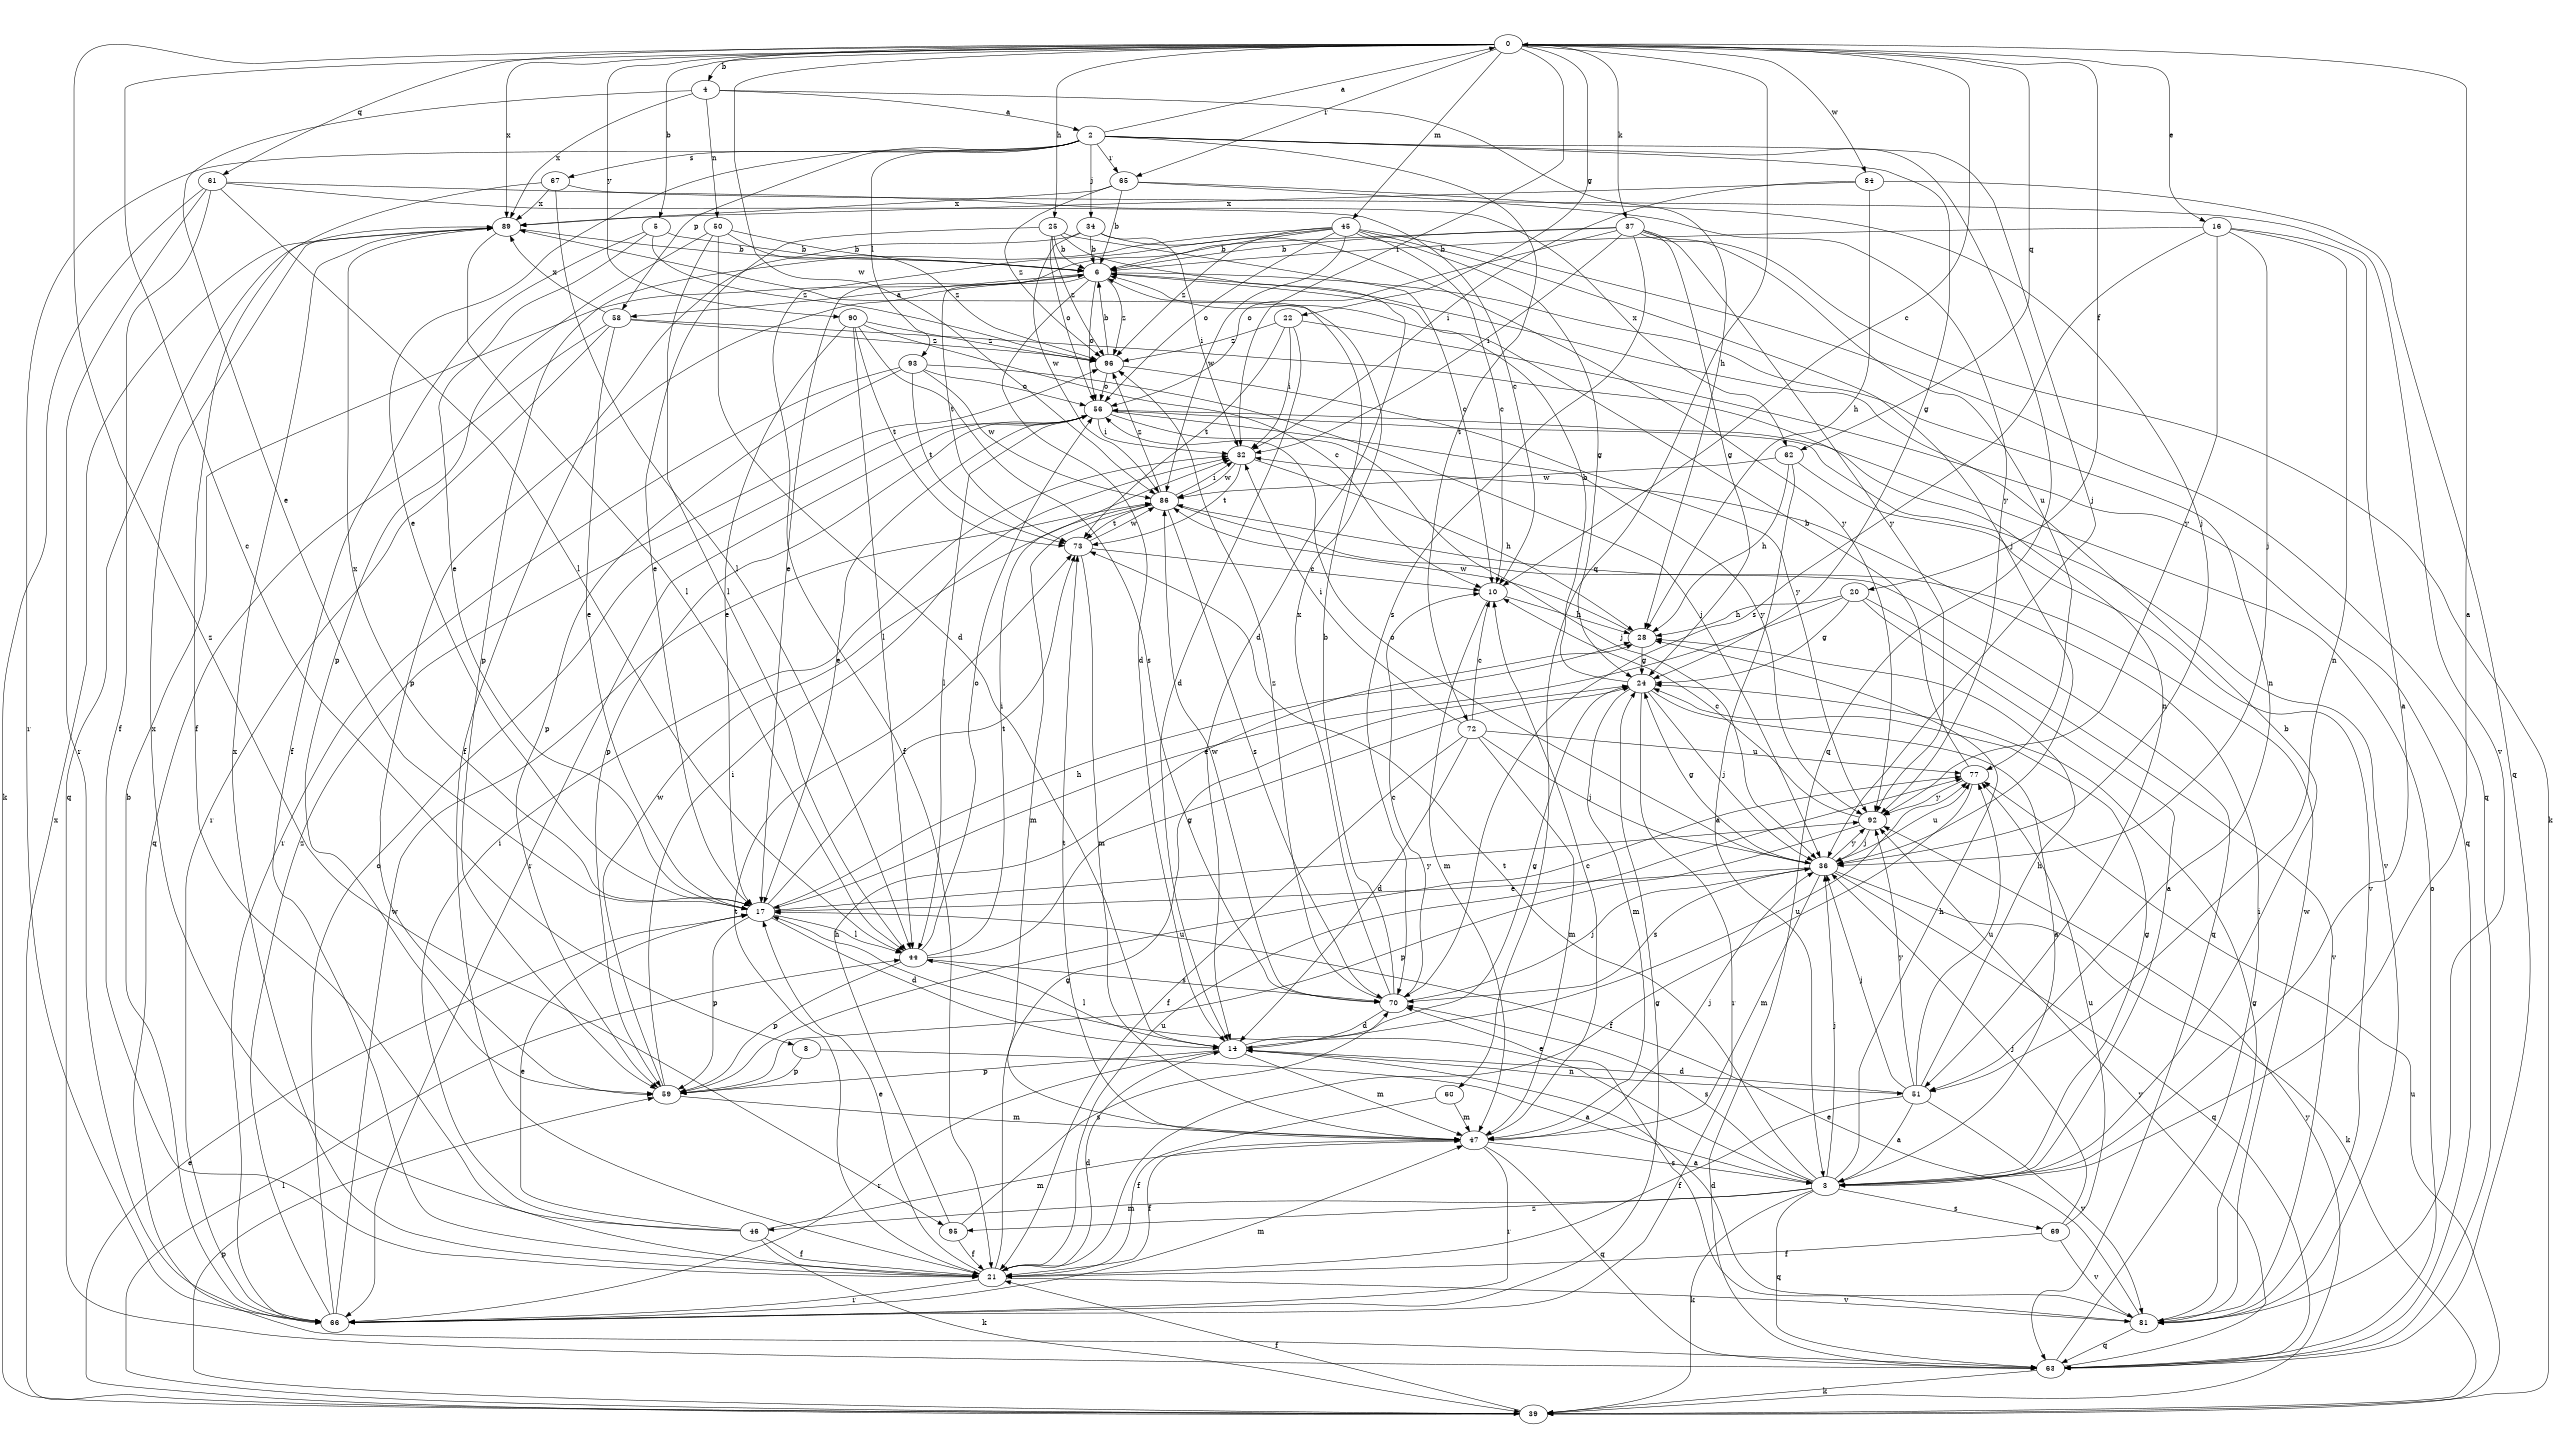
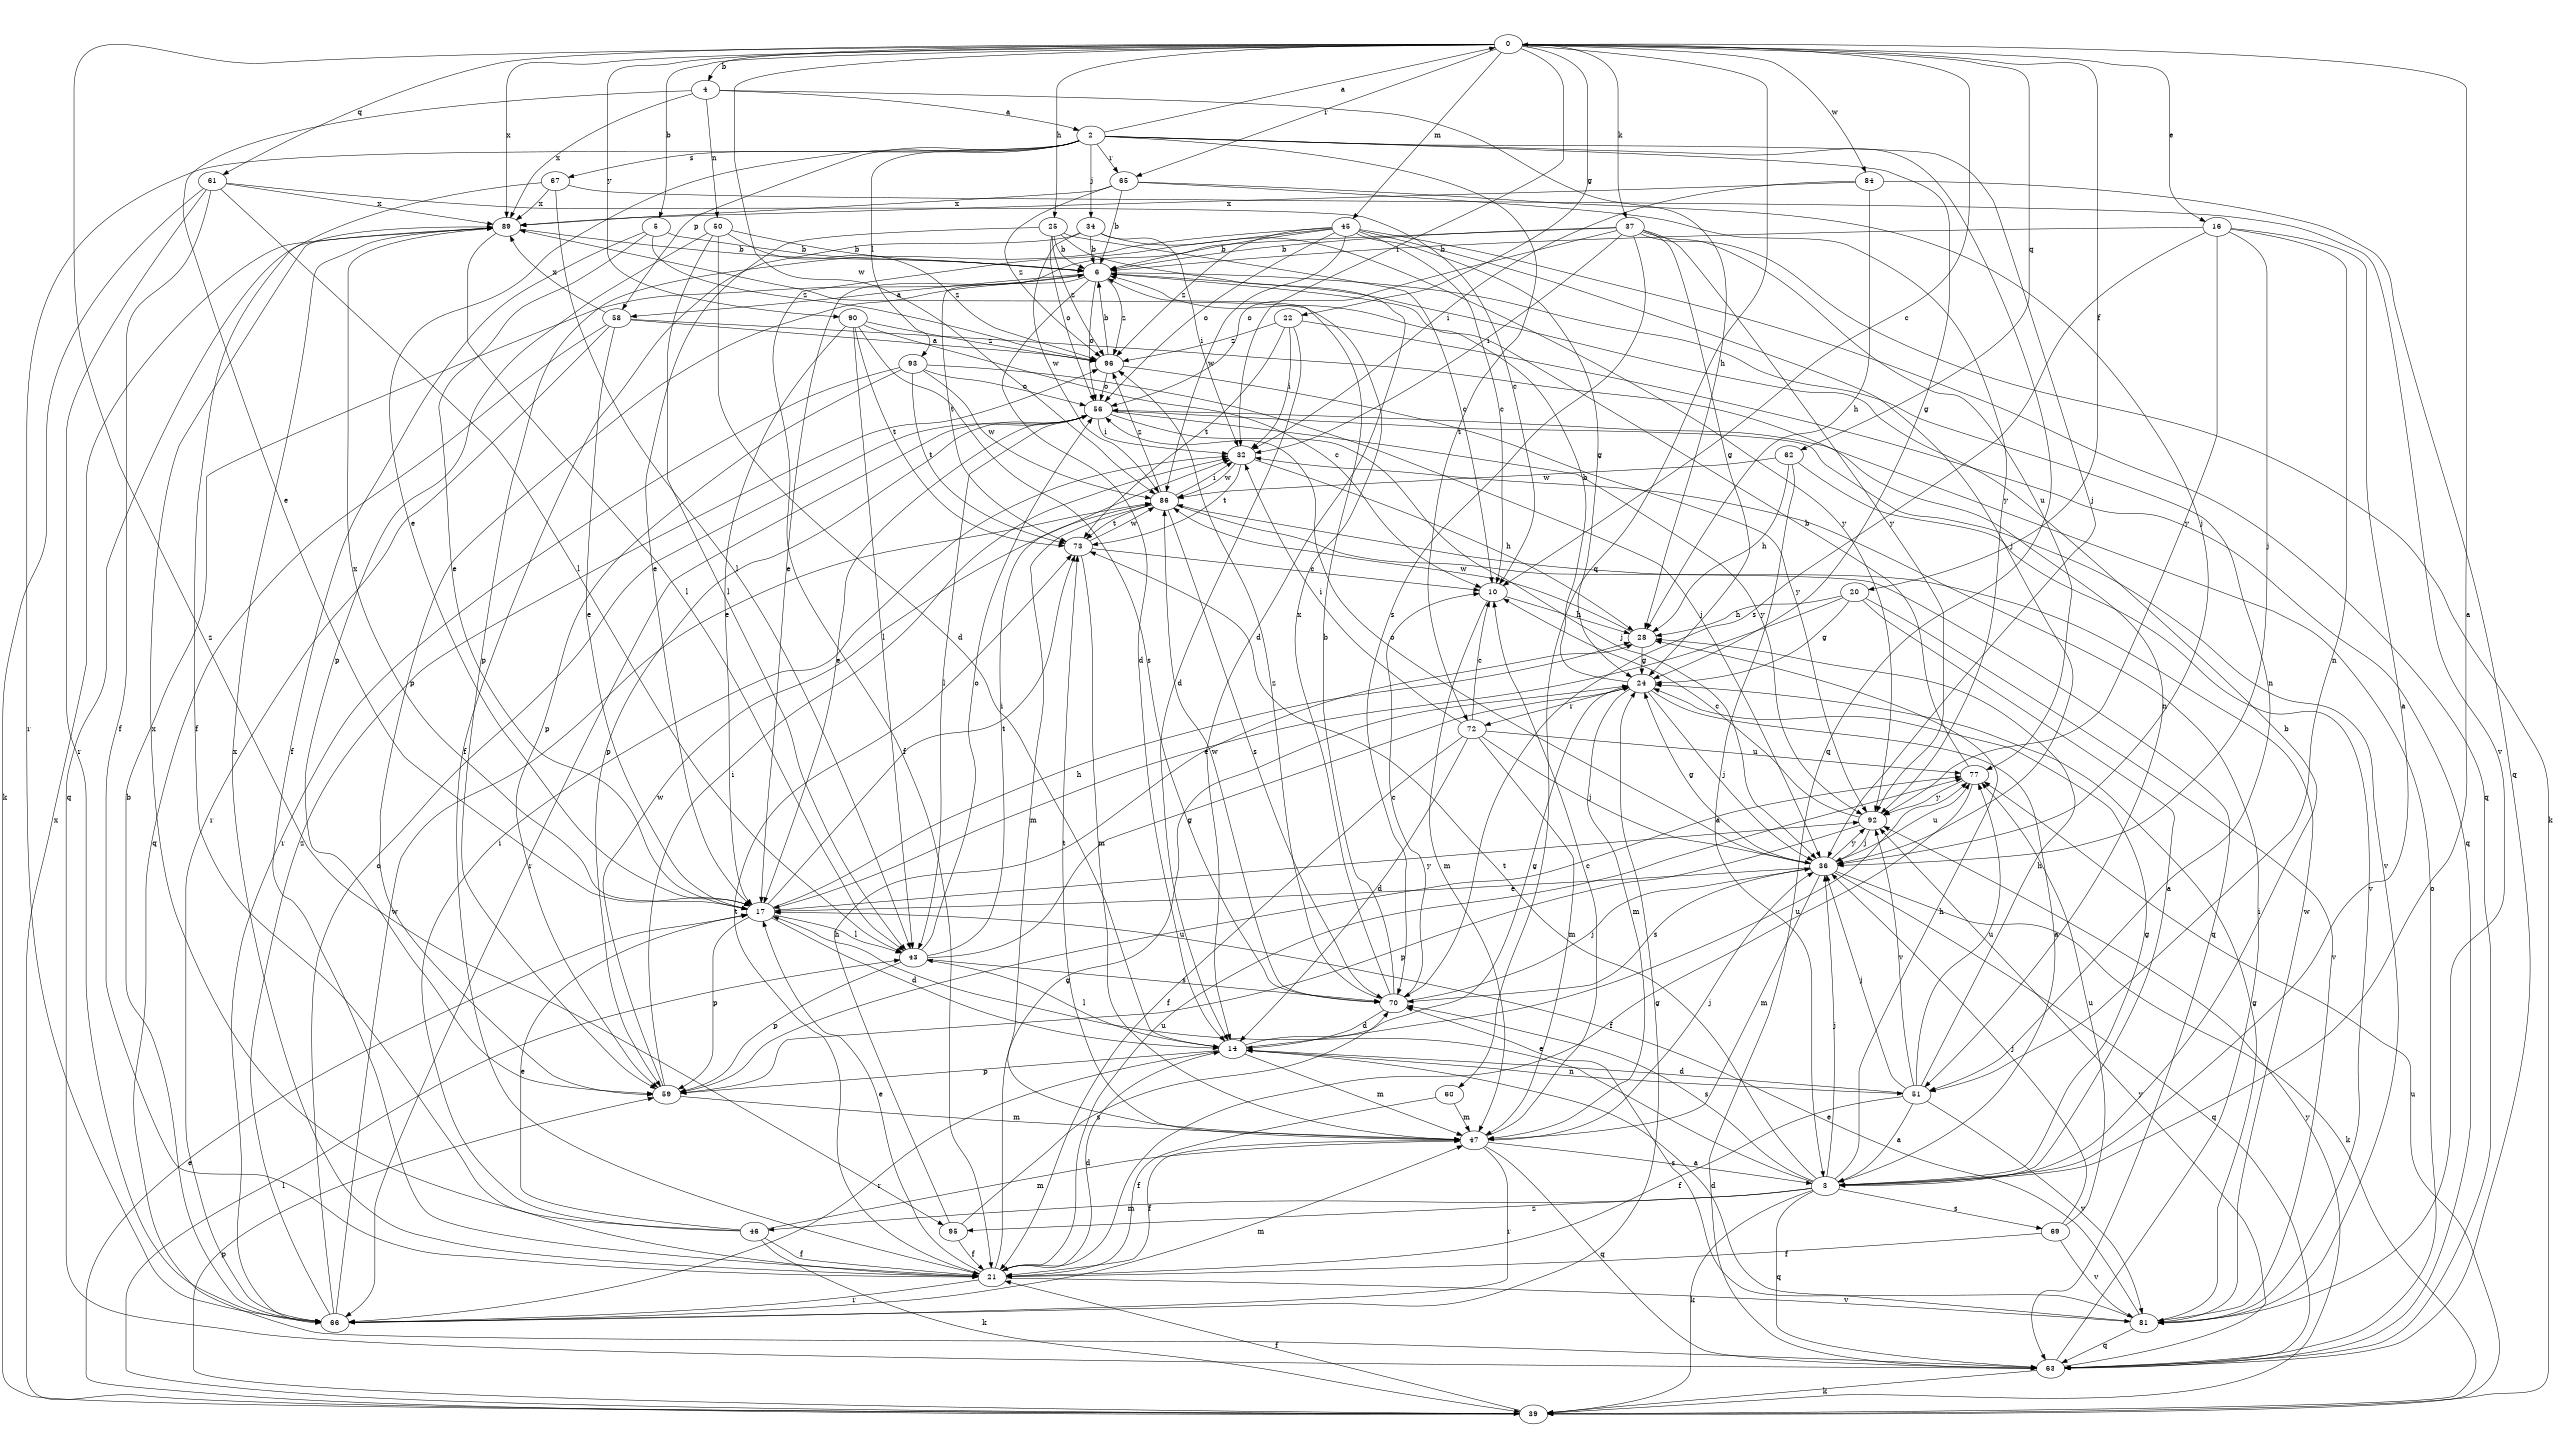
edge "61" -> "62": now "61" -> "89"
edge "58" -> "96": label "z" -> "a"
node "44": label "44" -> "43"
edge "51" -> "92": label "y" -> "v"
node "8": removed
edge "24" -> "66": now "24" -> "72"
